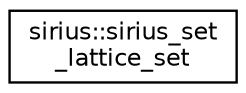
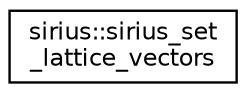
node "sirius::sirius_set _lattice_set": label "sirius::sirius_set _lattice_set" -> "sirius::sirius_set _lattice_vectors"
